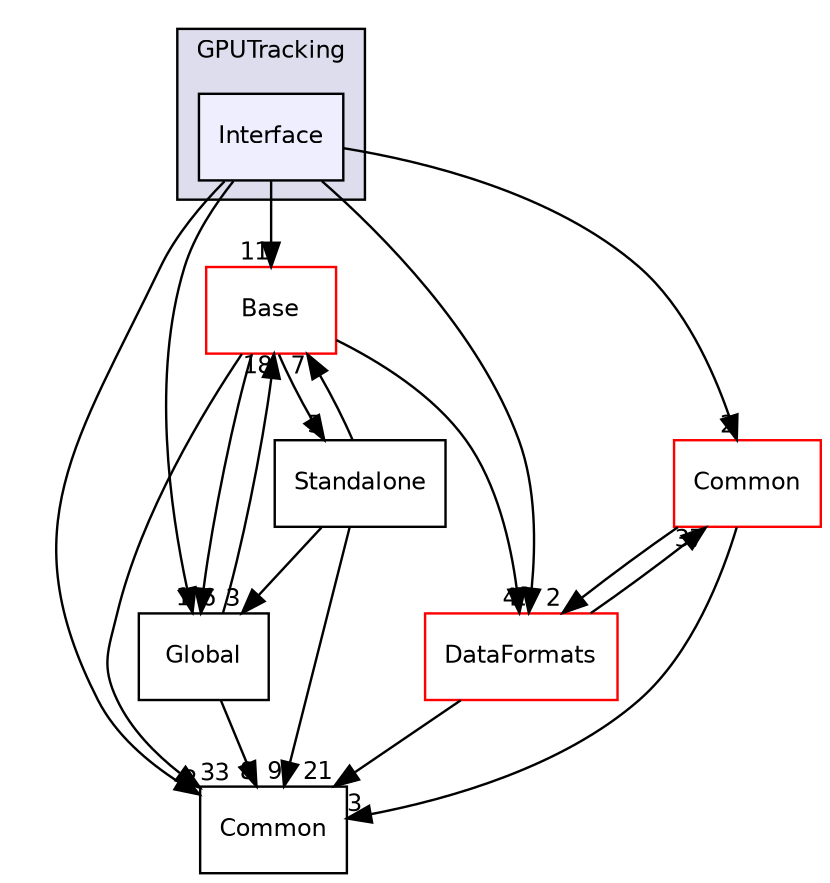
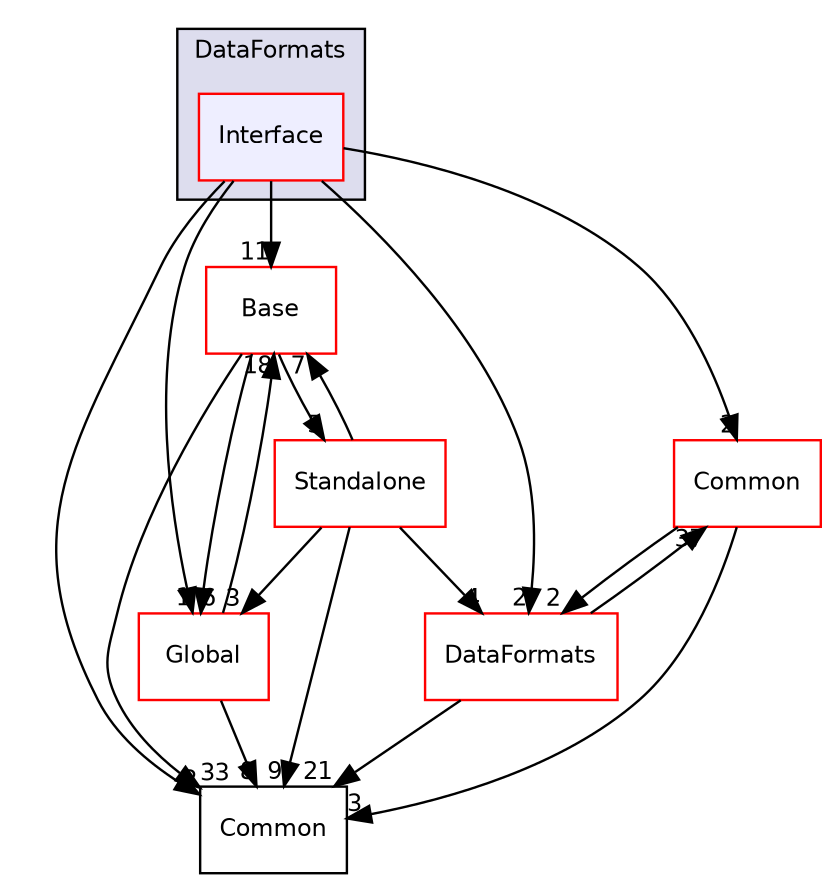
cluster "GPUTracking": label "GPUTracking" -> "DataFormats"
node "Interface": color black -> red
edge "Base" -> "DataFormats": now "Standalone" -> "DataFormats"
node "Standalone": color black -> red
node "Global": color black -> red
